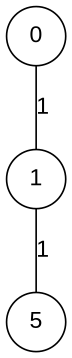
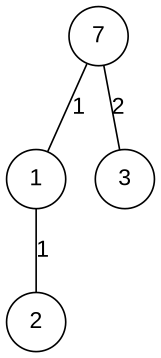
node "0": label "0" -> "7"
node "3": added
node "5": label "5" -> "2"
